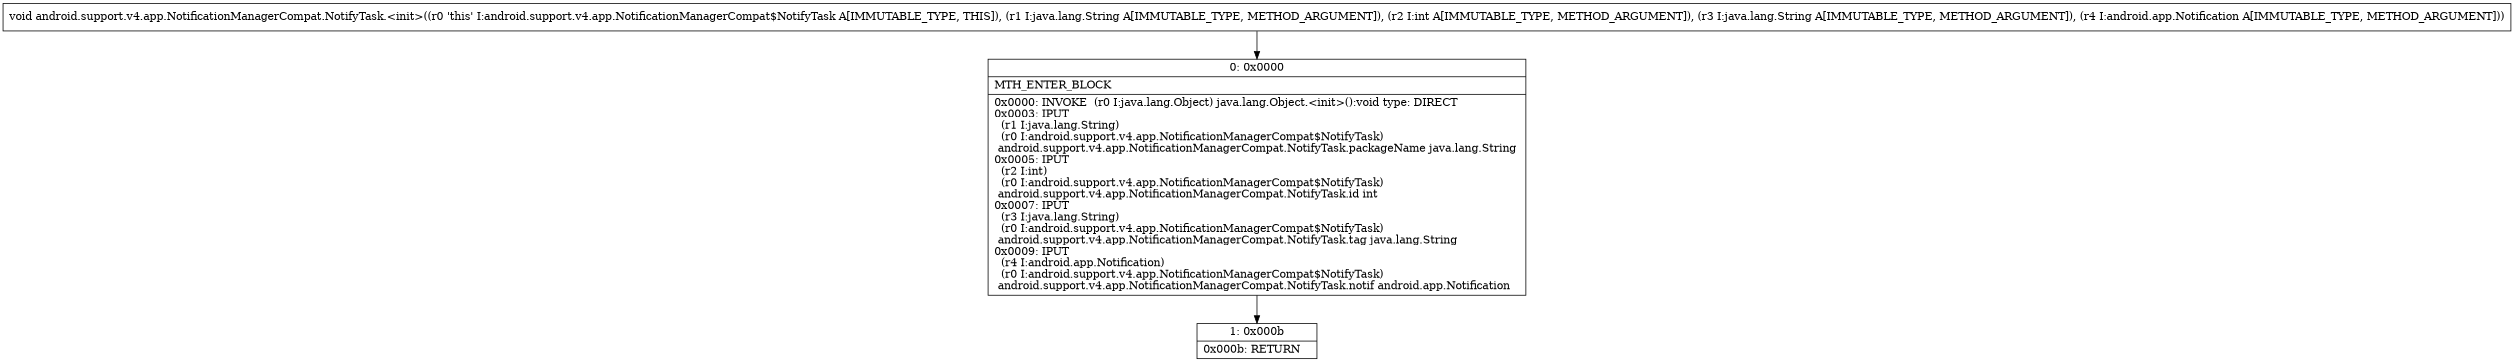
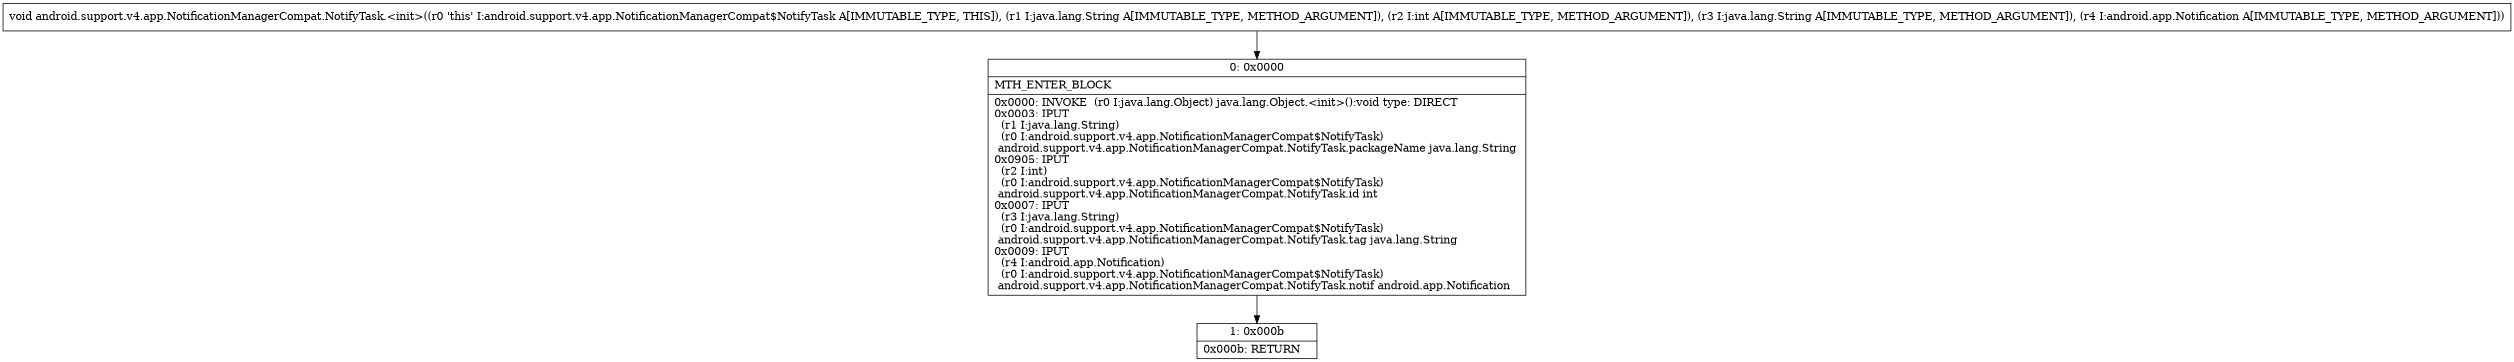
node "0: 0x0000": text "0x0005: IPUT" -> "0x0905: IPUT"
